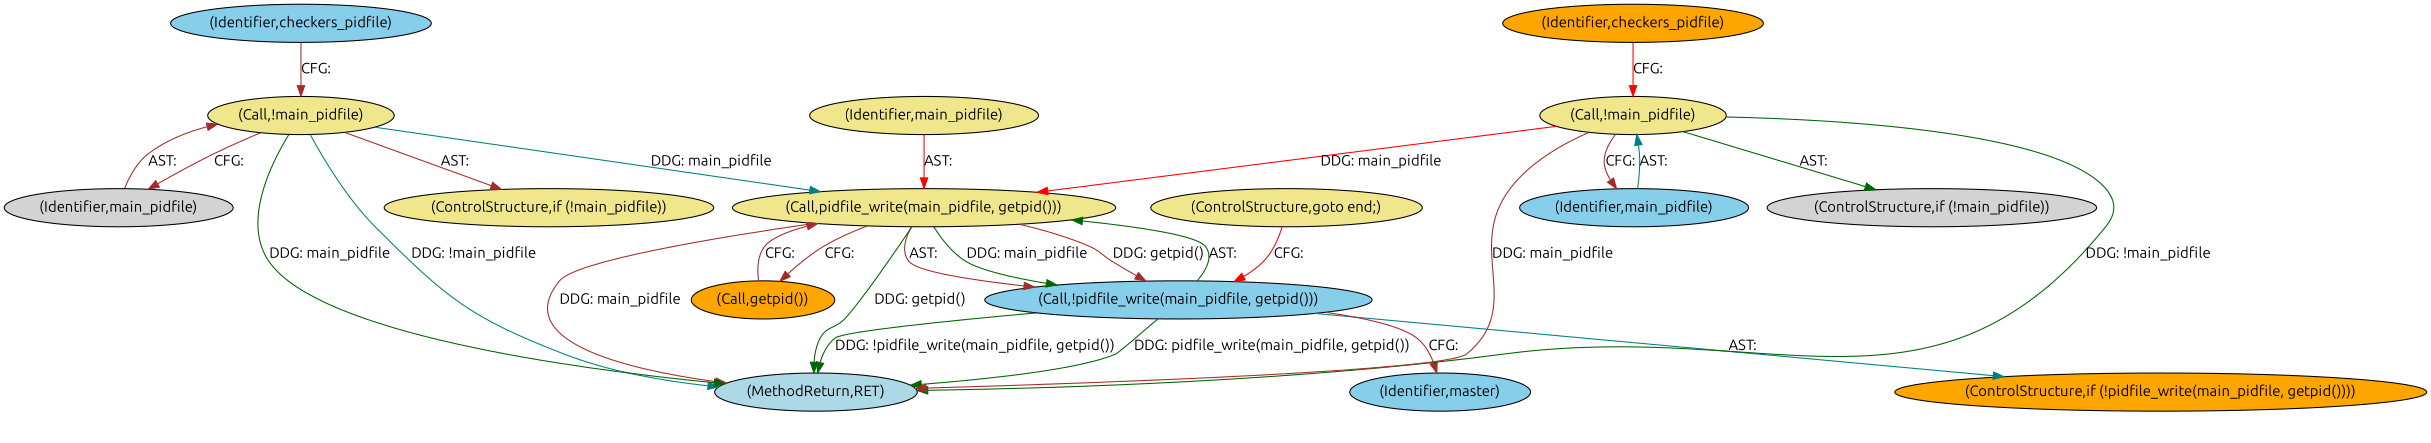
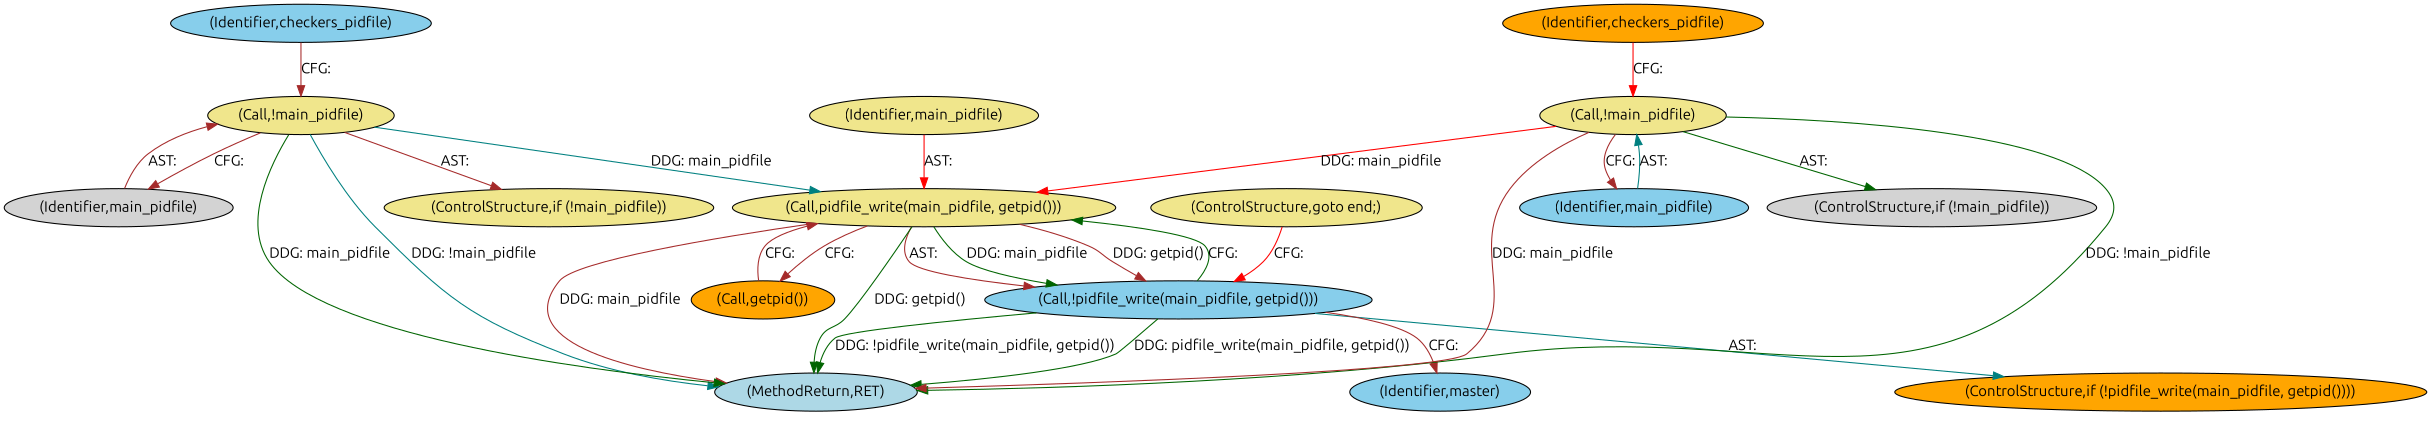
edge "(Call,!pidfile_write(main_pidfile, getpid()))" -> "(Call,pidfile_write(main_pidfile, getpid()))": label "AST: " -> "CFG: "
